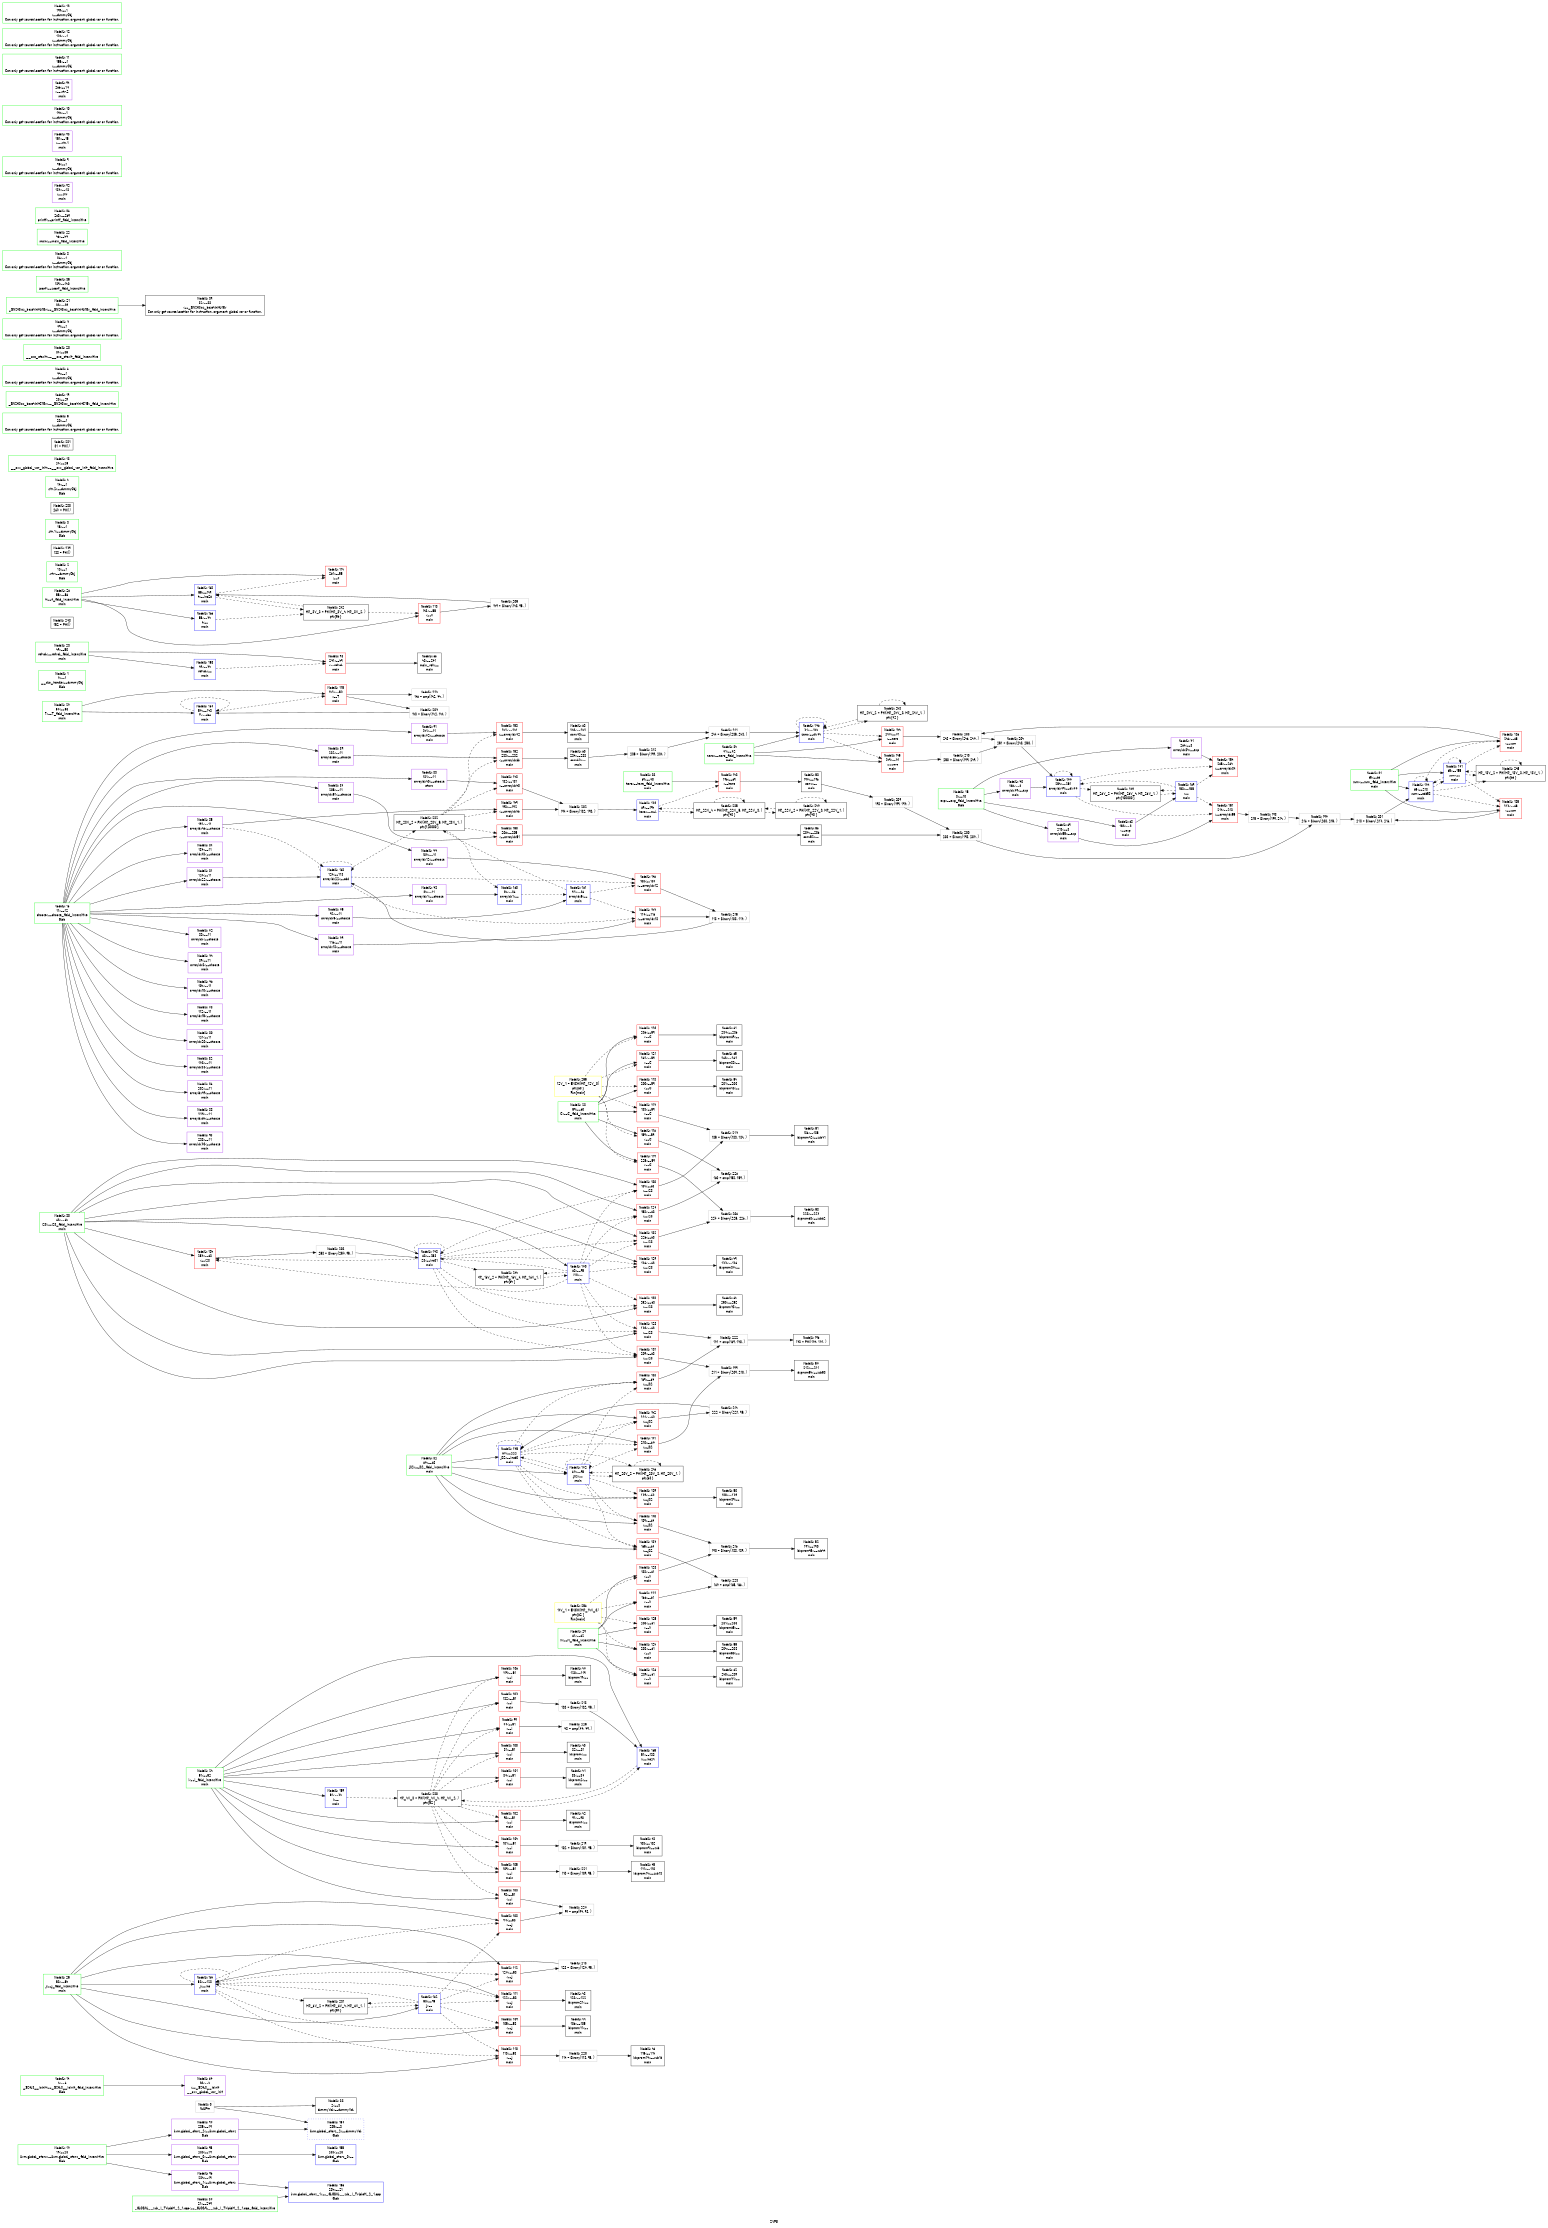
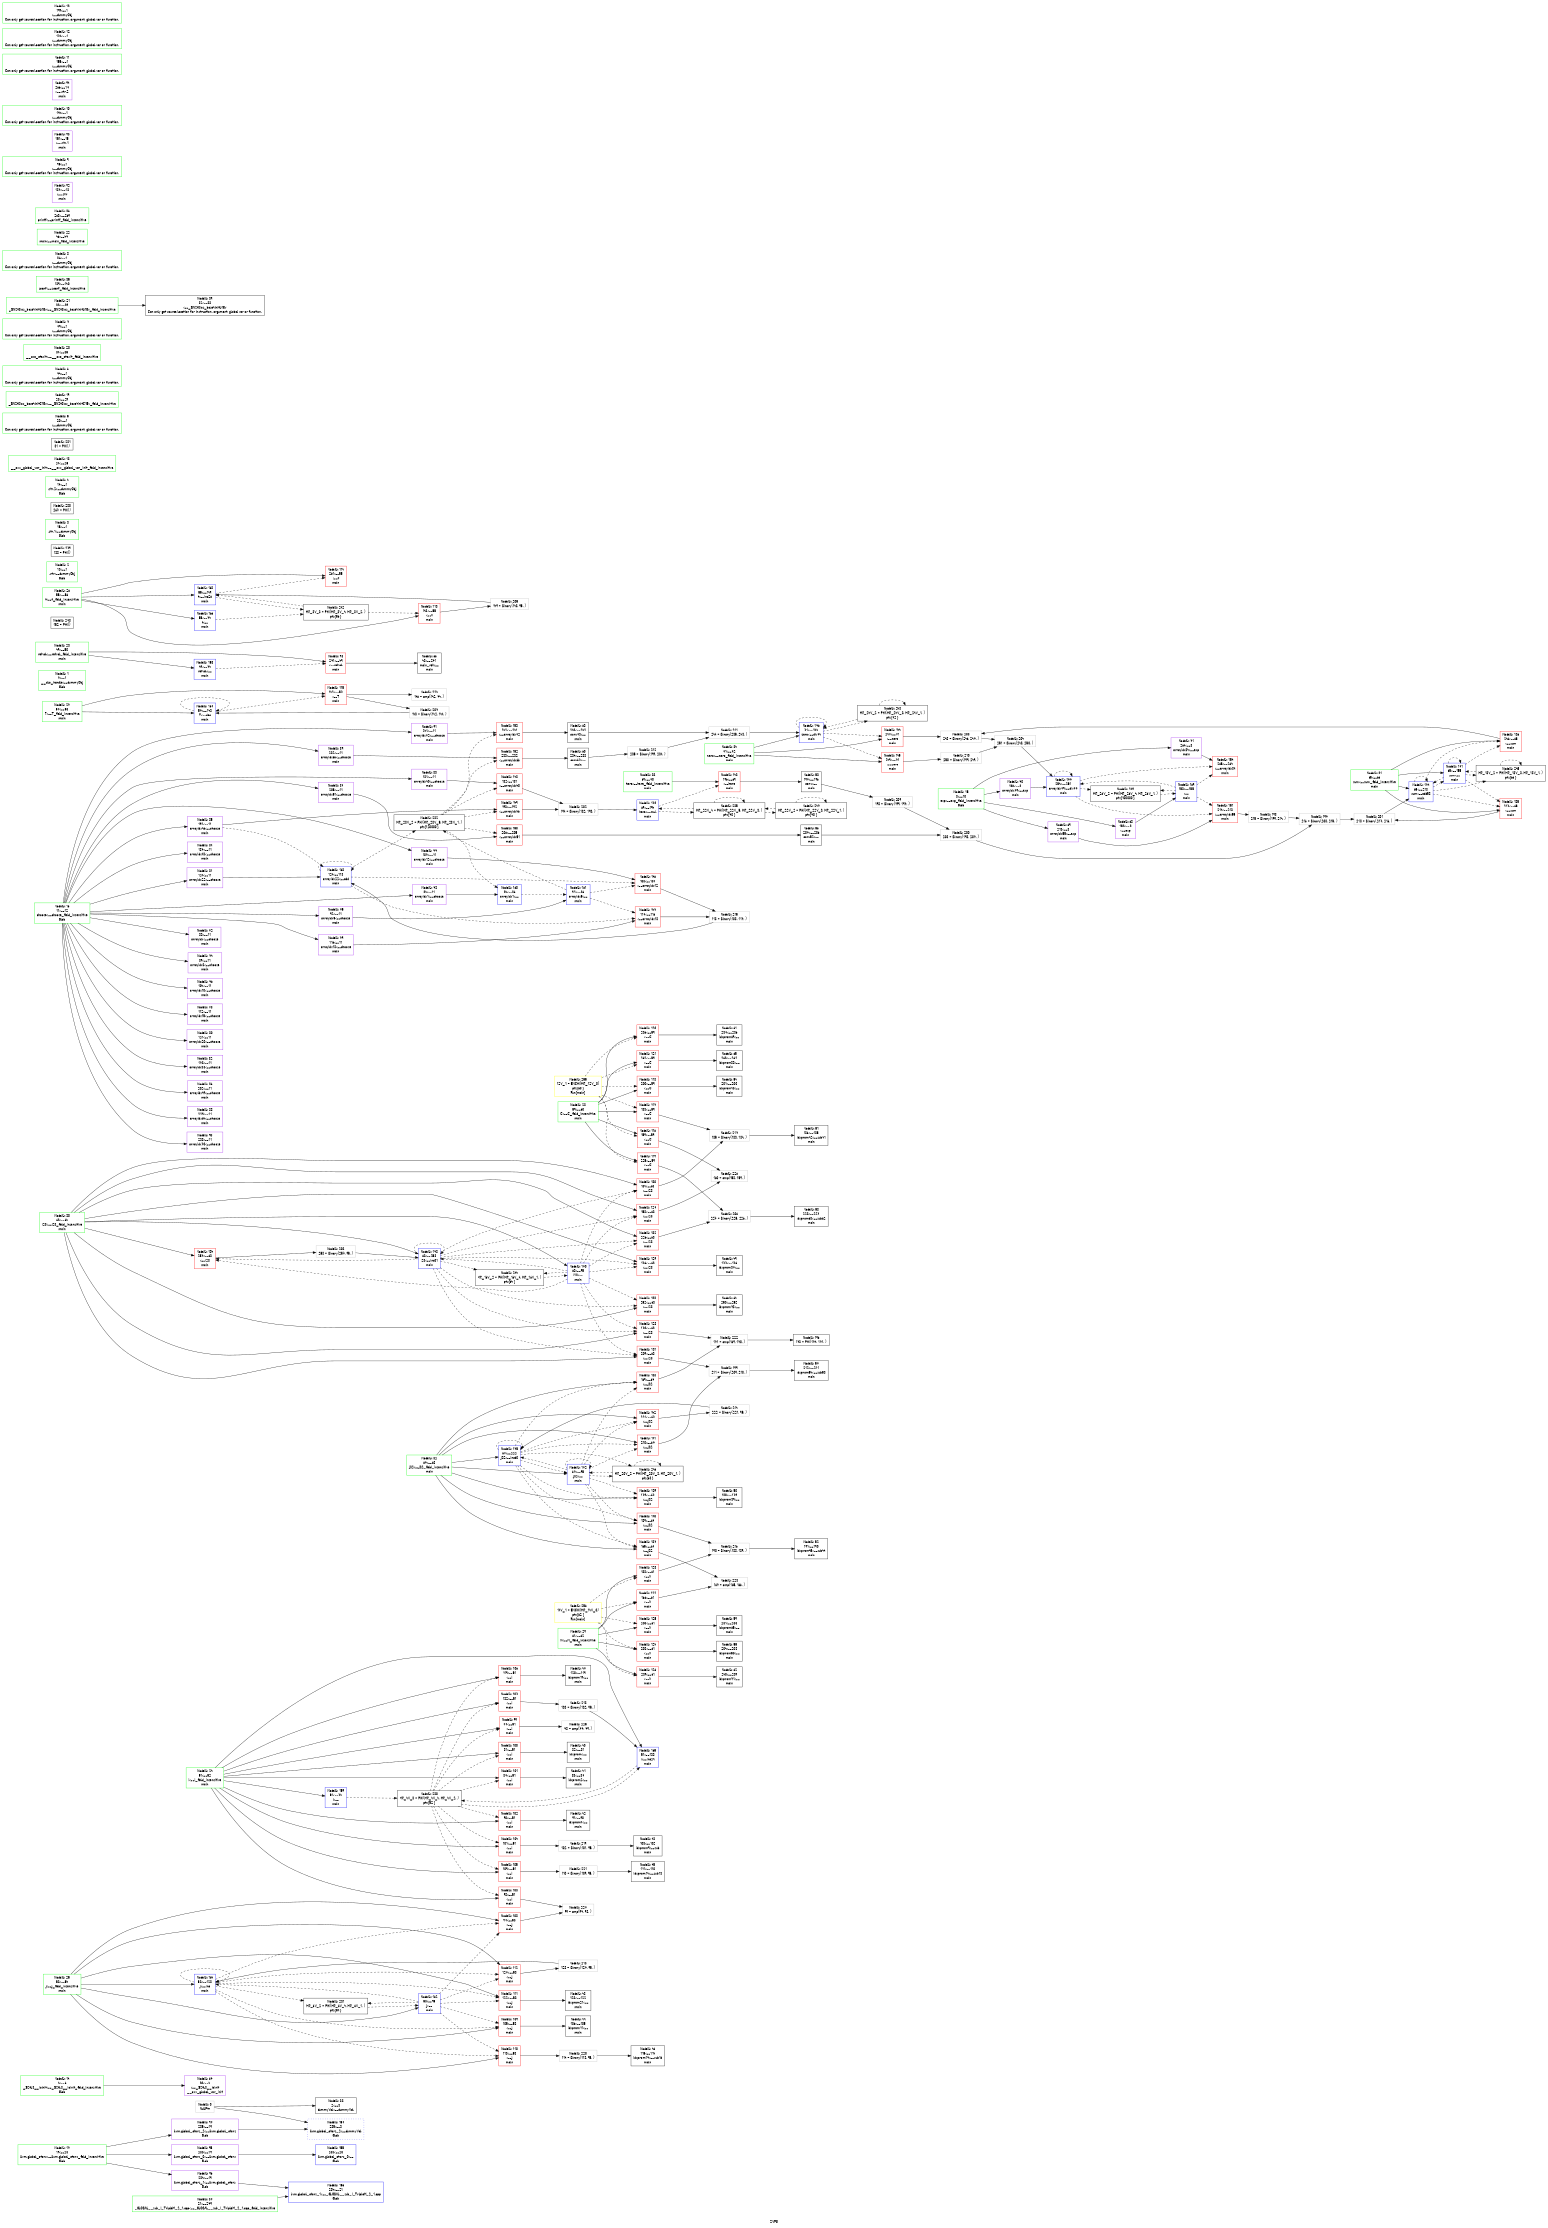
node "NodeID: 83": text "ctors" -> "main"
